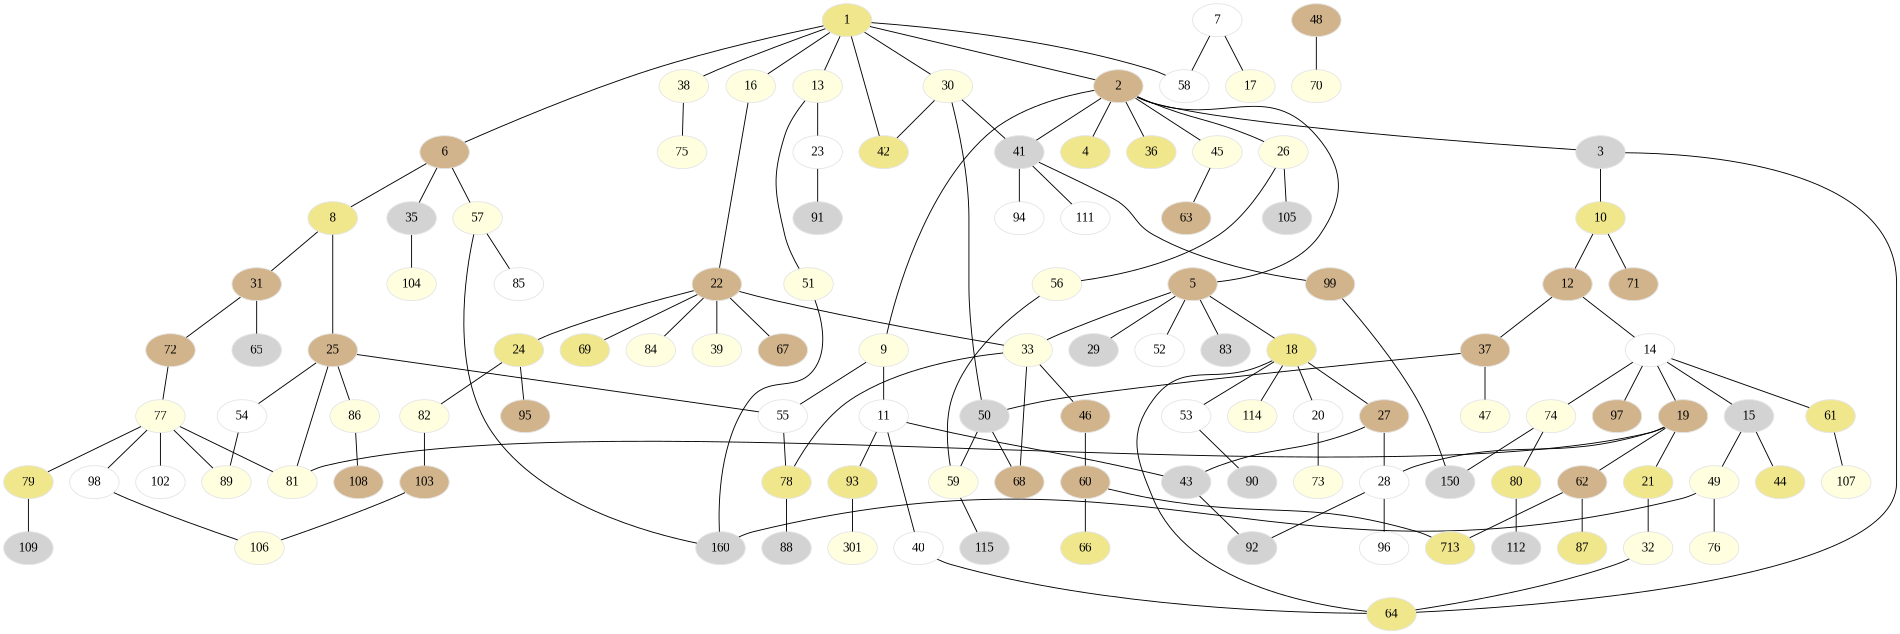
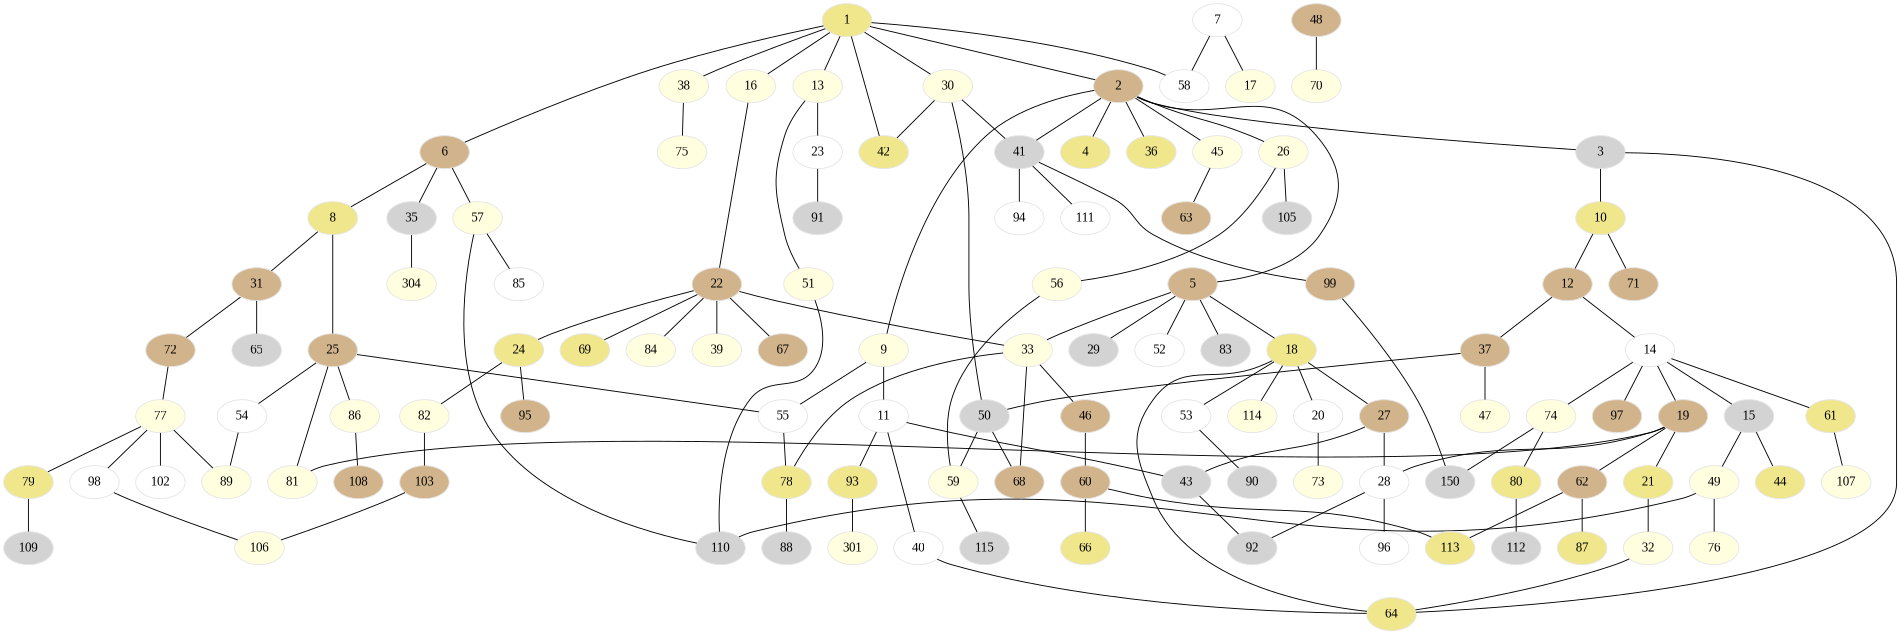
node "104": label "104" -> "304"
edge "77" -- "81": removed
node "160": label "160" -> "110"
node "713": label "713" -> "113"
